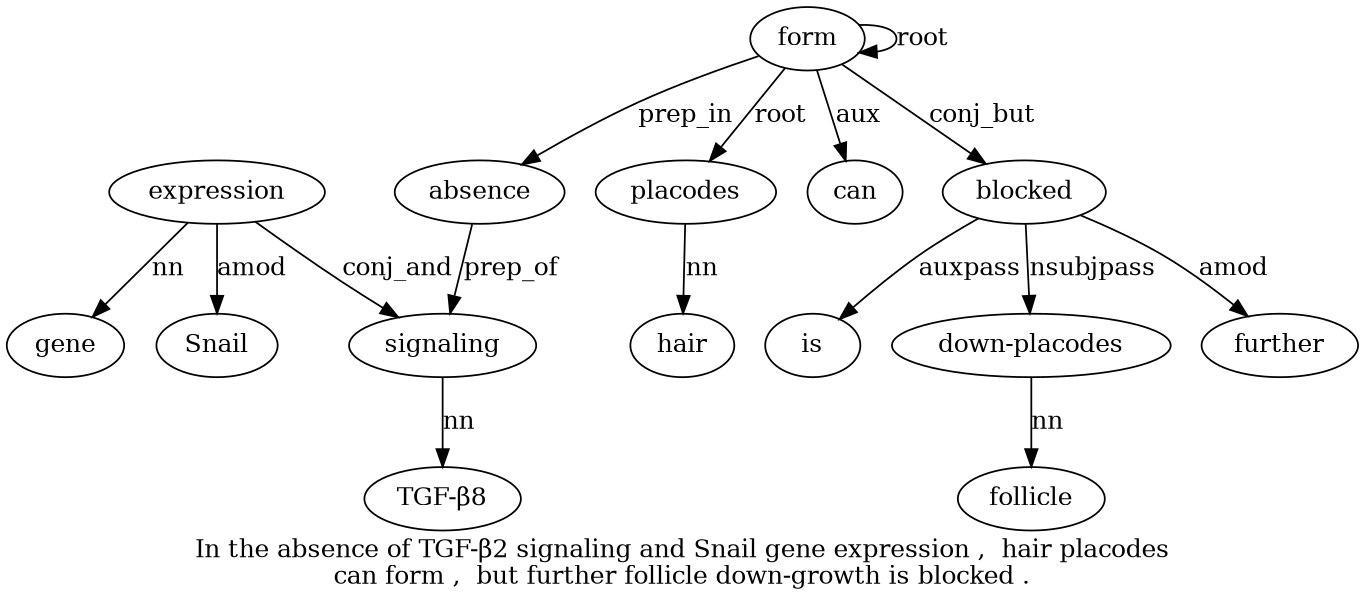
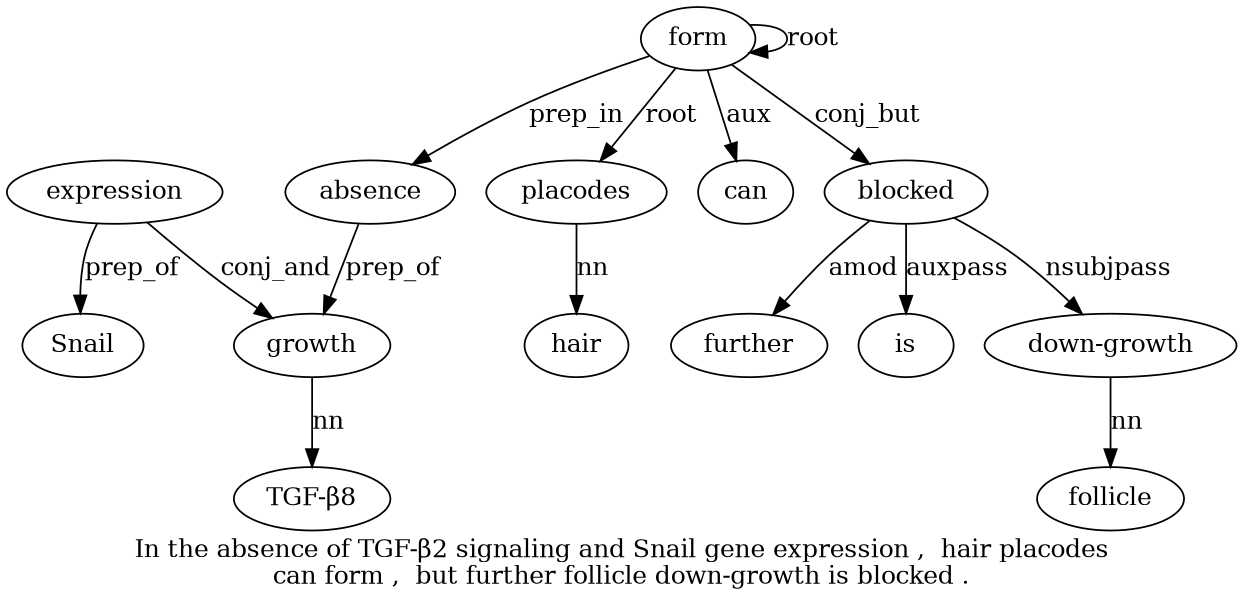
edge "expression" -> "Snail": label "amod" -> "prep_of"
node "gene": removed
node "signaling": label "signaling" -> "growth"
node "down-placodes": label "down-placodes" -> "down-growth"
